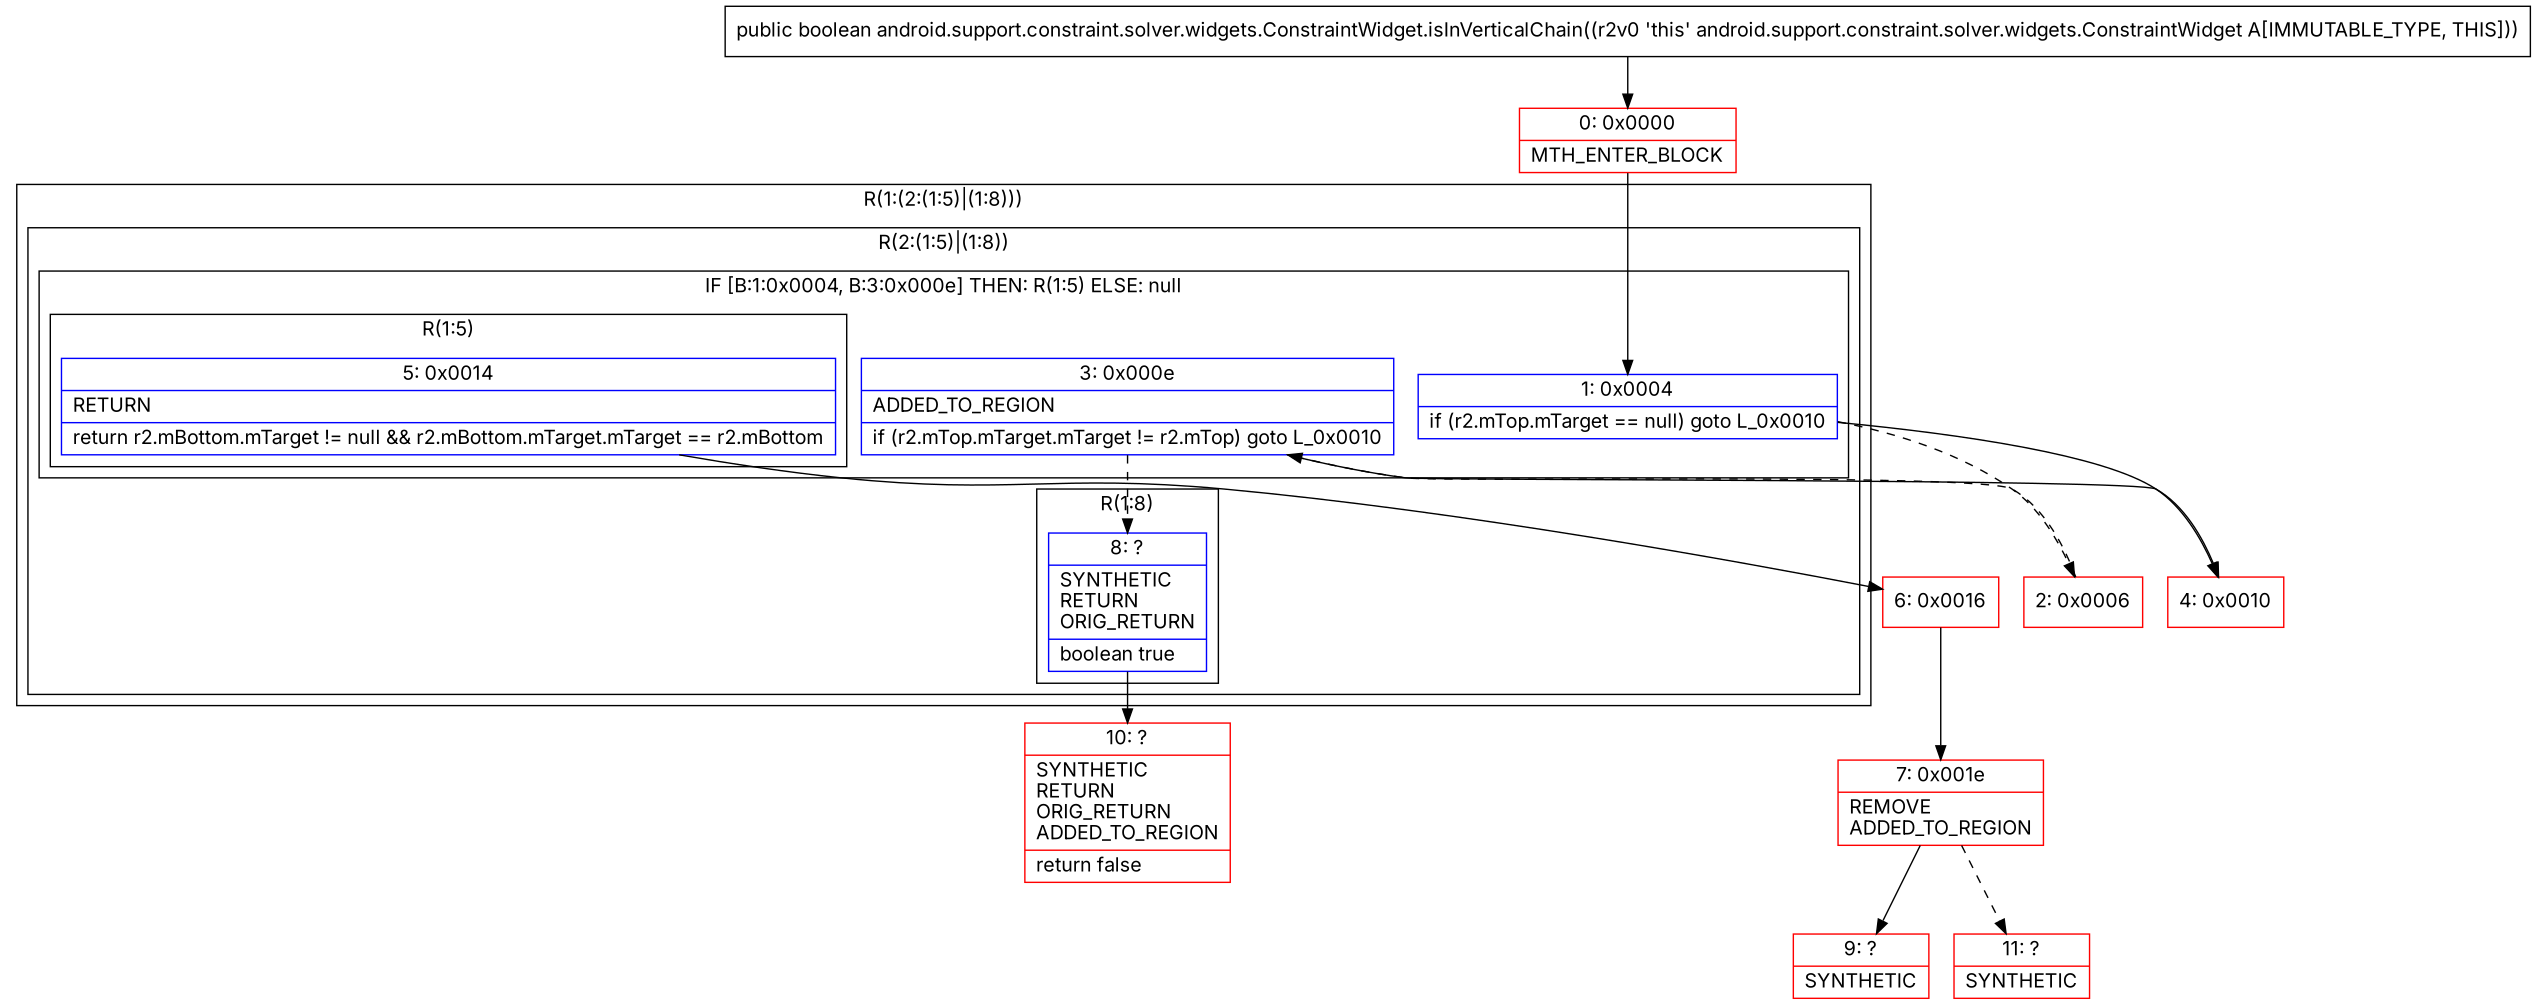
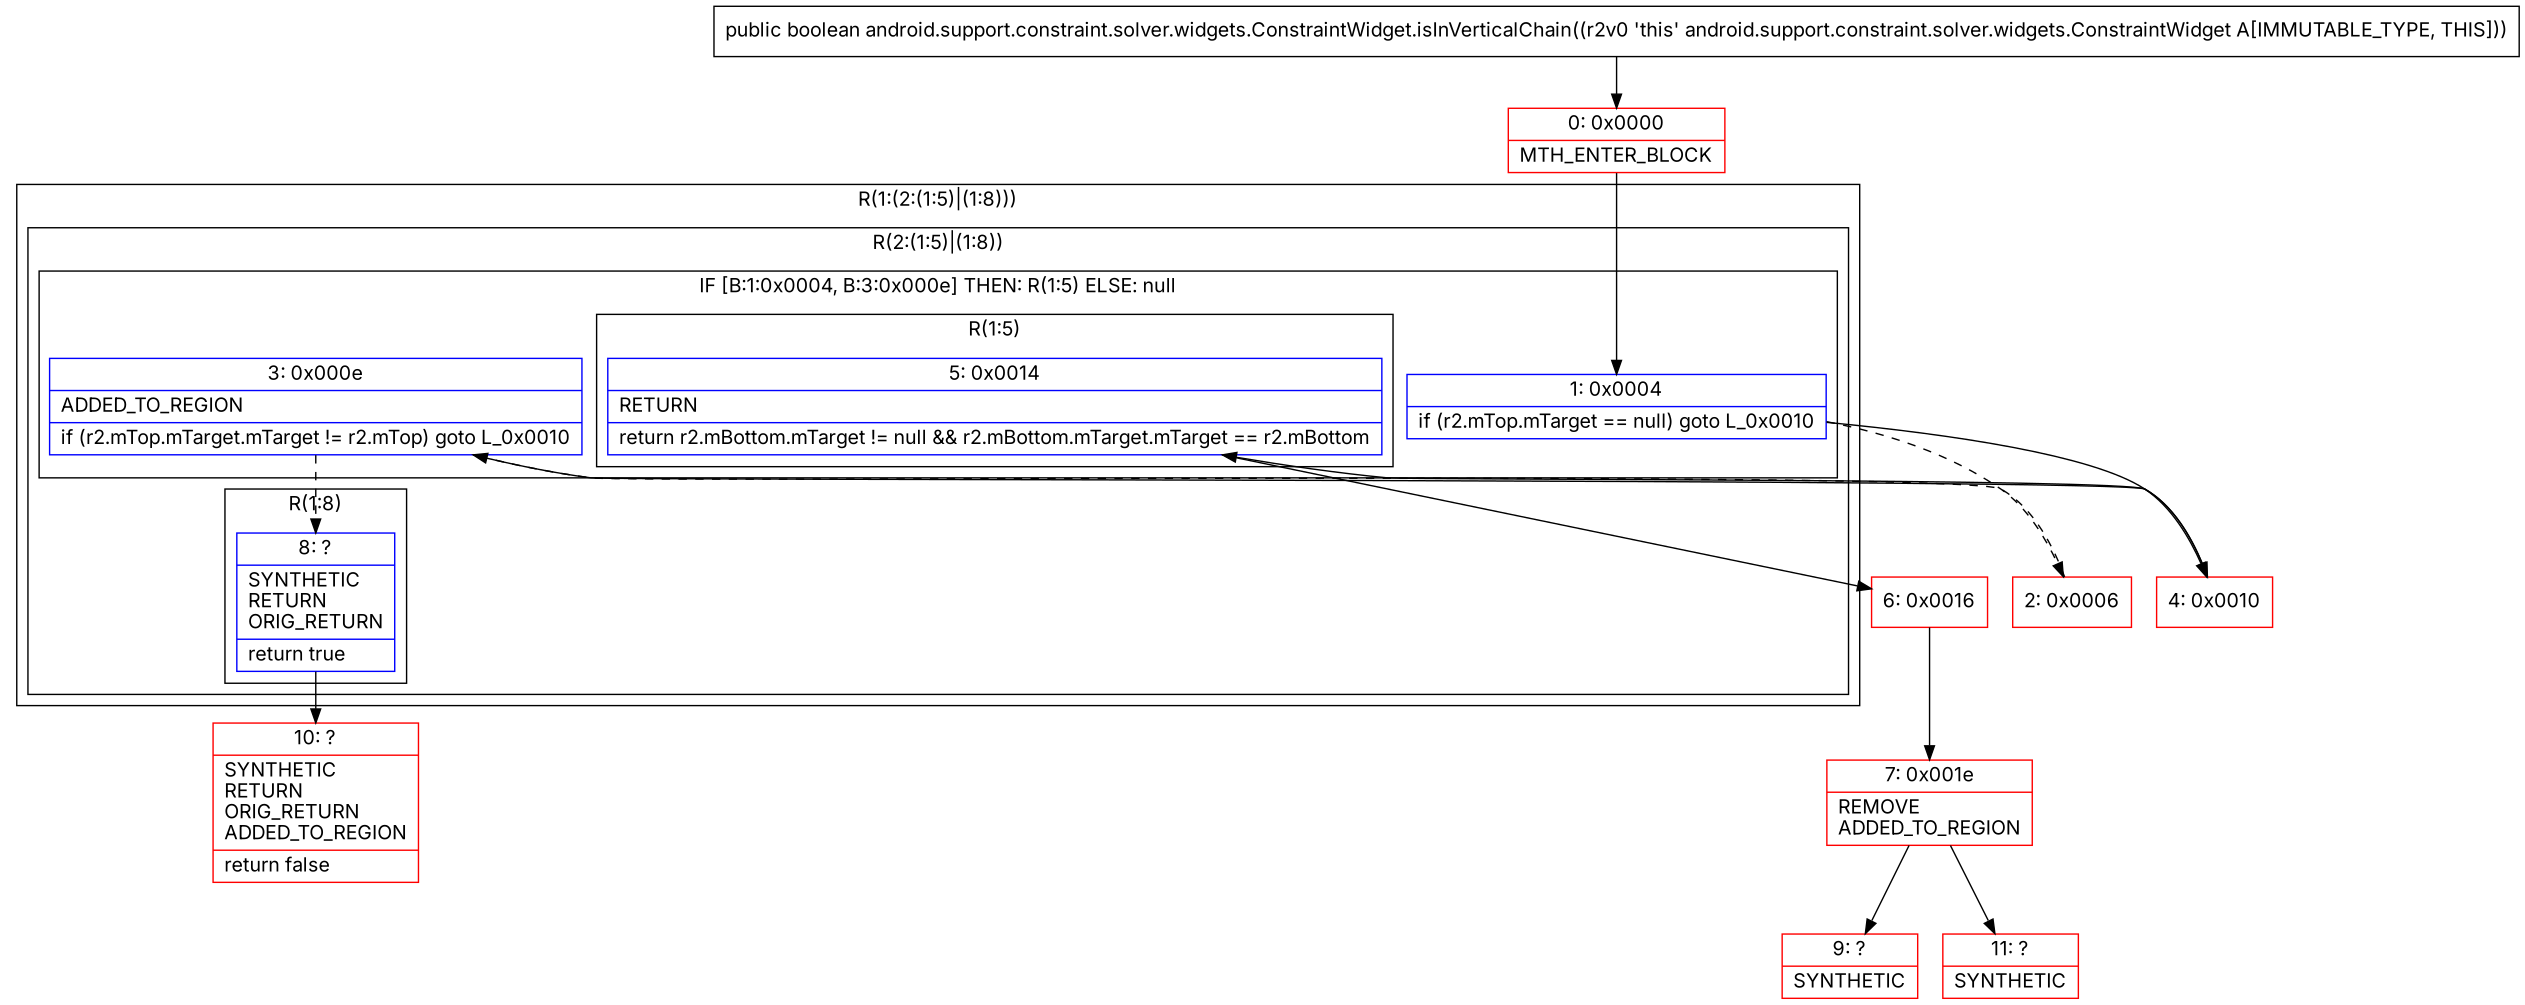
edge "4: 0x0010" -> "5: 0x0014": added
node "8: ?": text "boolean true" -> "return true"
edge "7: 0x001e" -> "11: ?": style dashed -> solid
